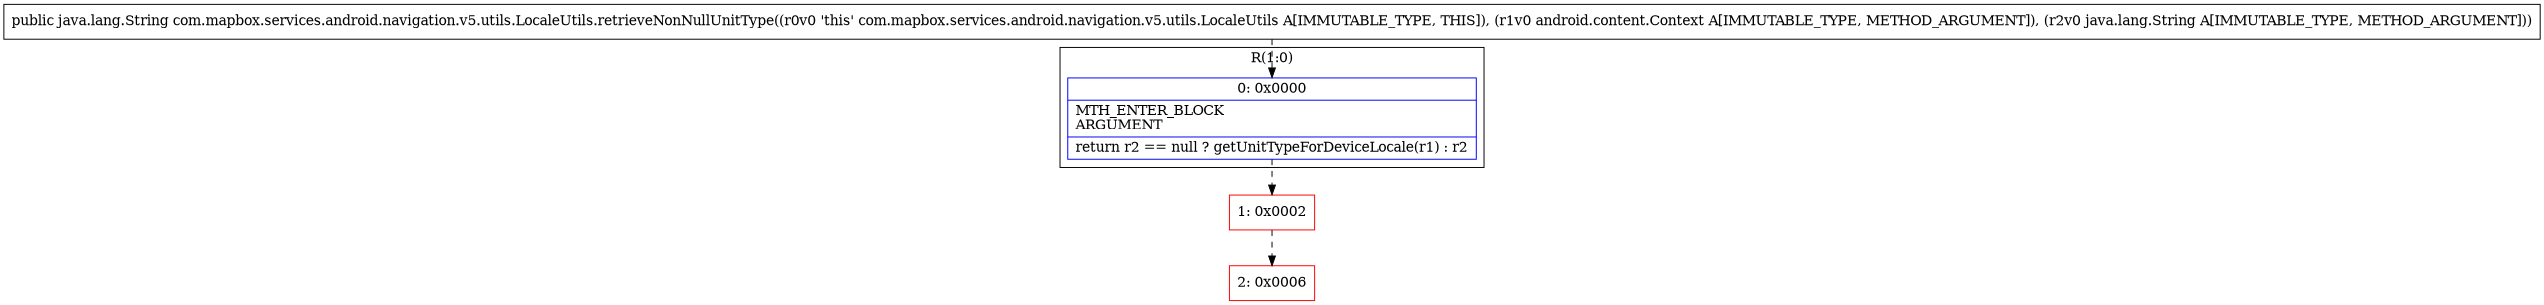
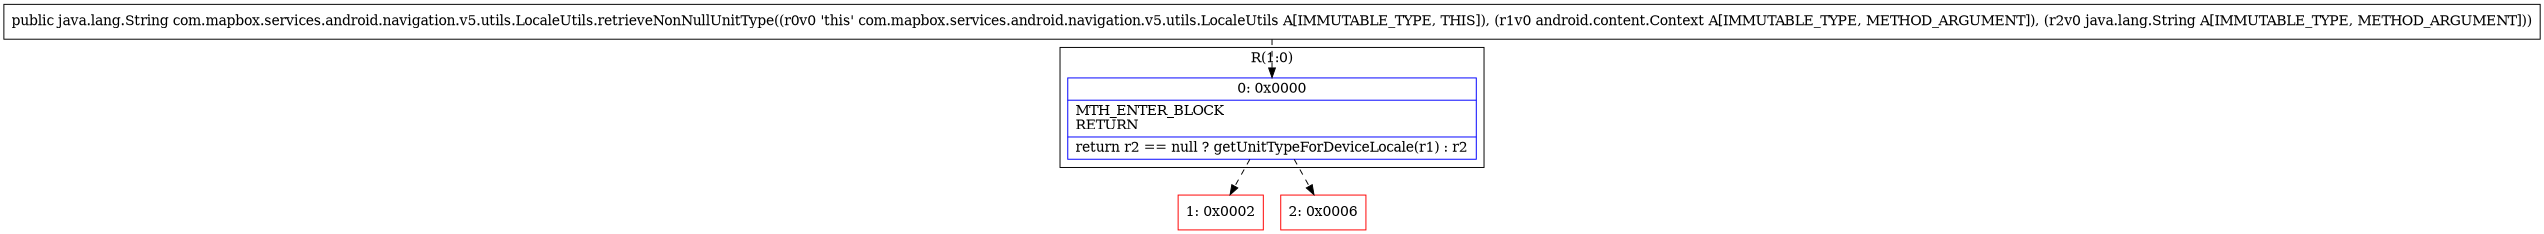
node "0: 0x0000": text "ARGUMENT" -> "RETURN"
edge "1: 0x0002" -> "2: 0x0006": now "0: 0x0000" -> "2: 0x0006"
